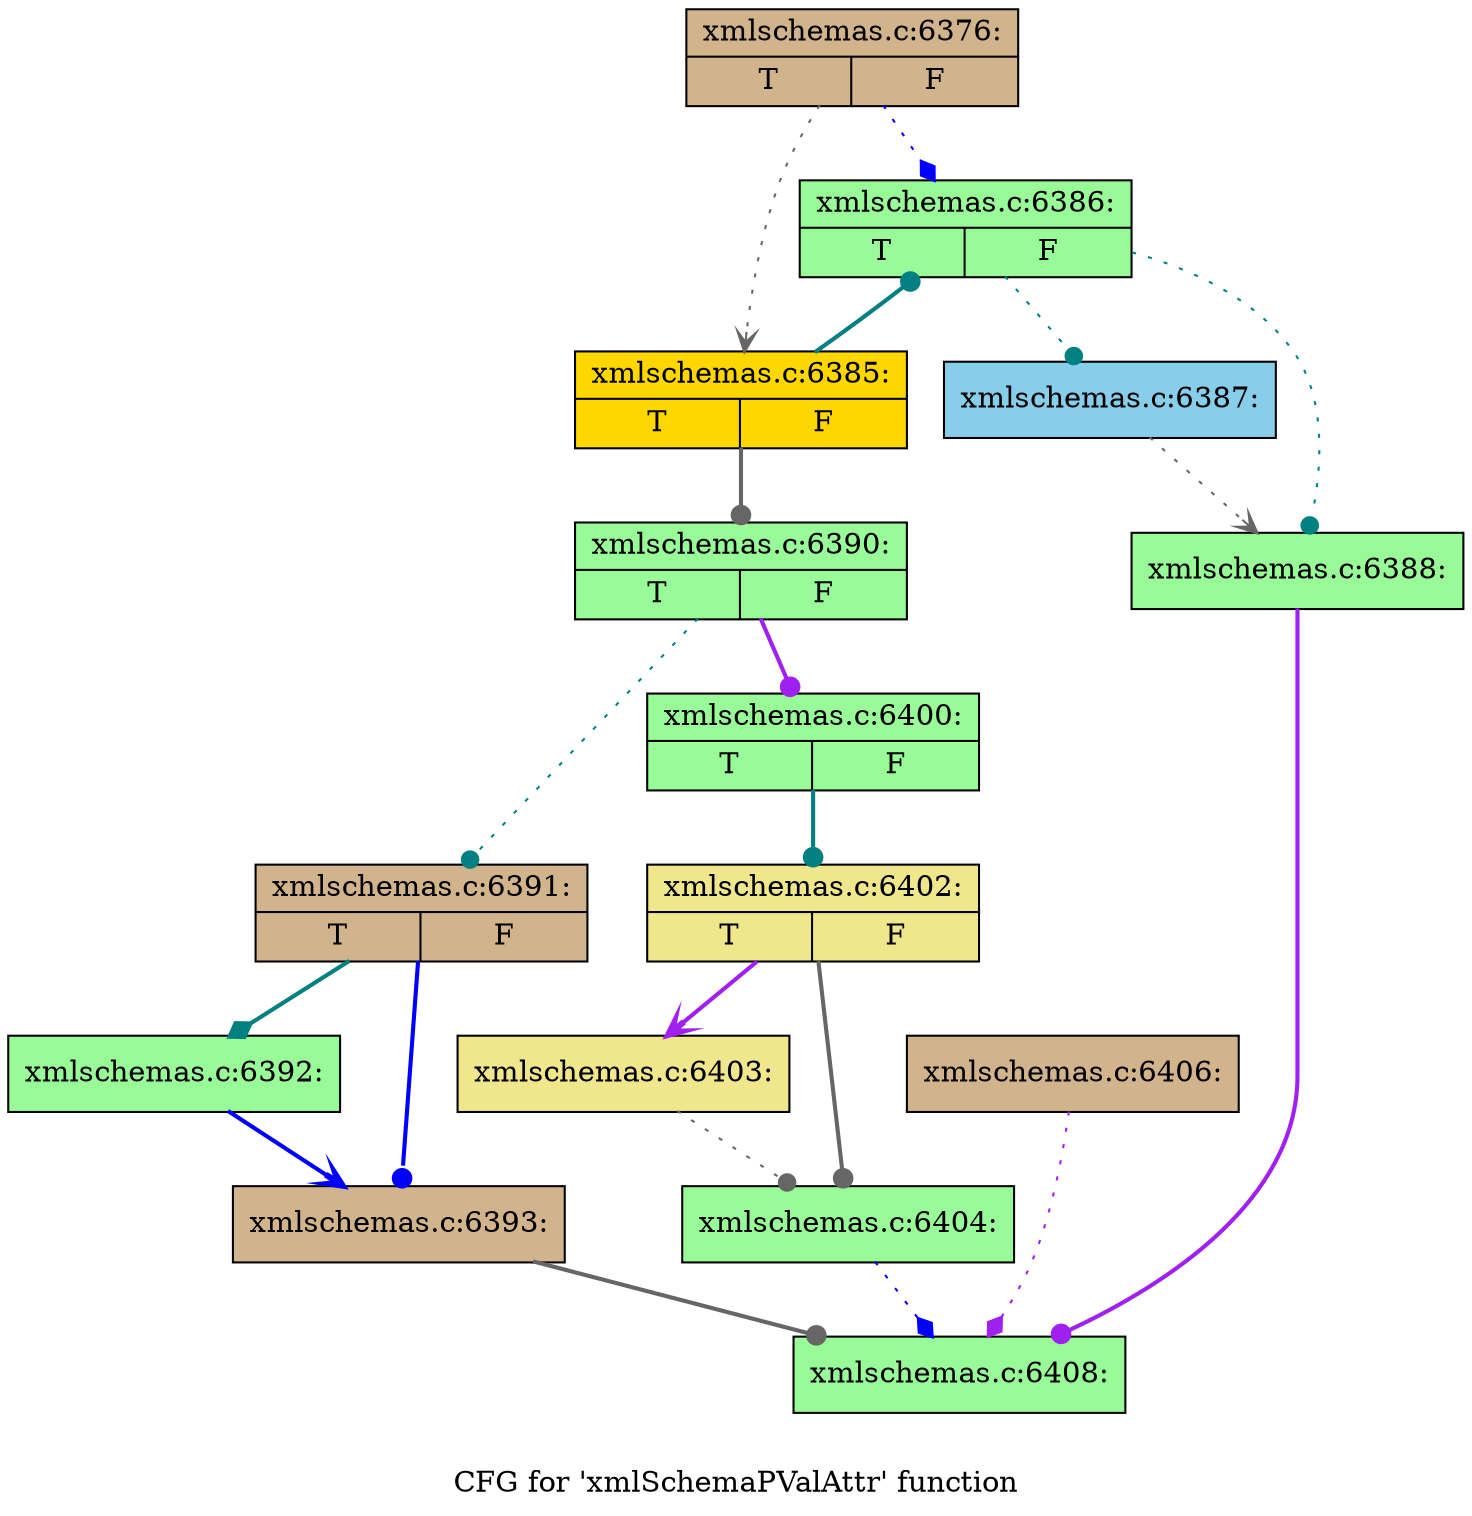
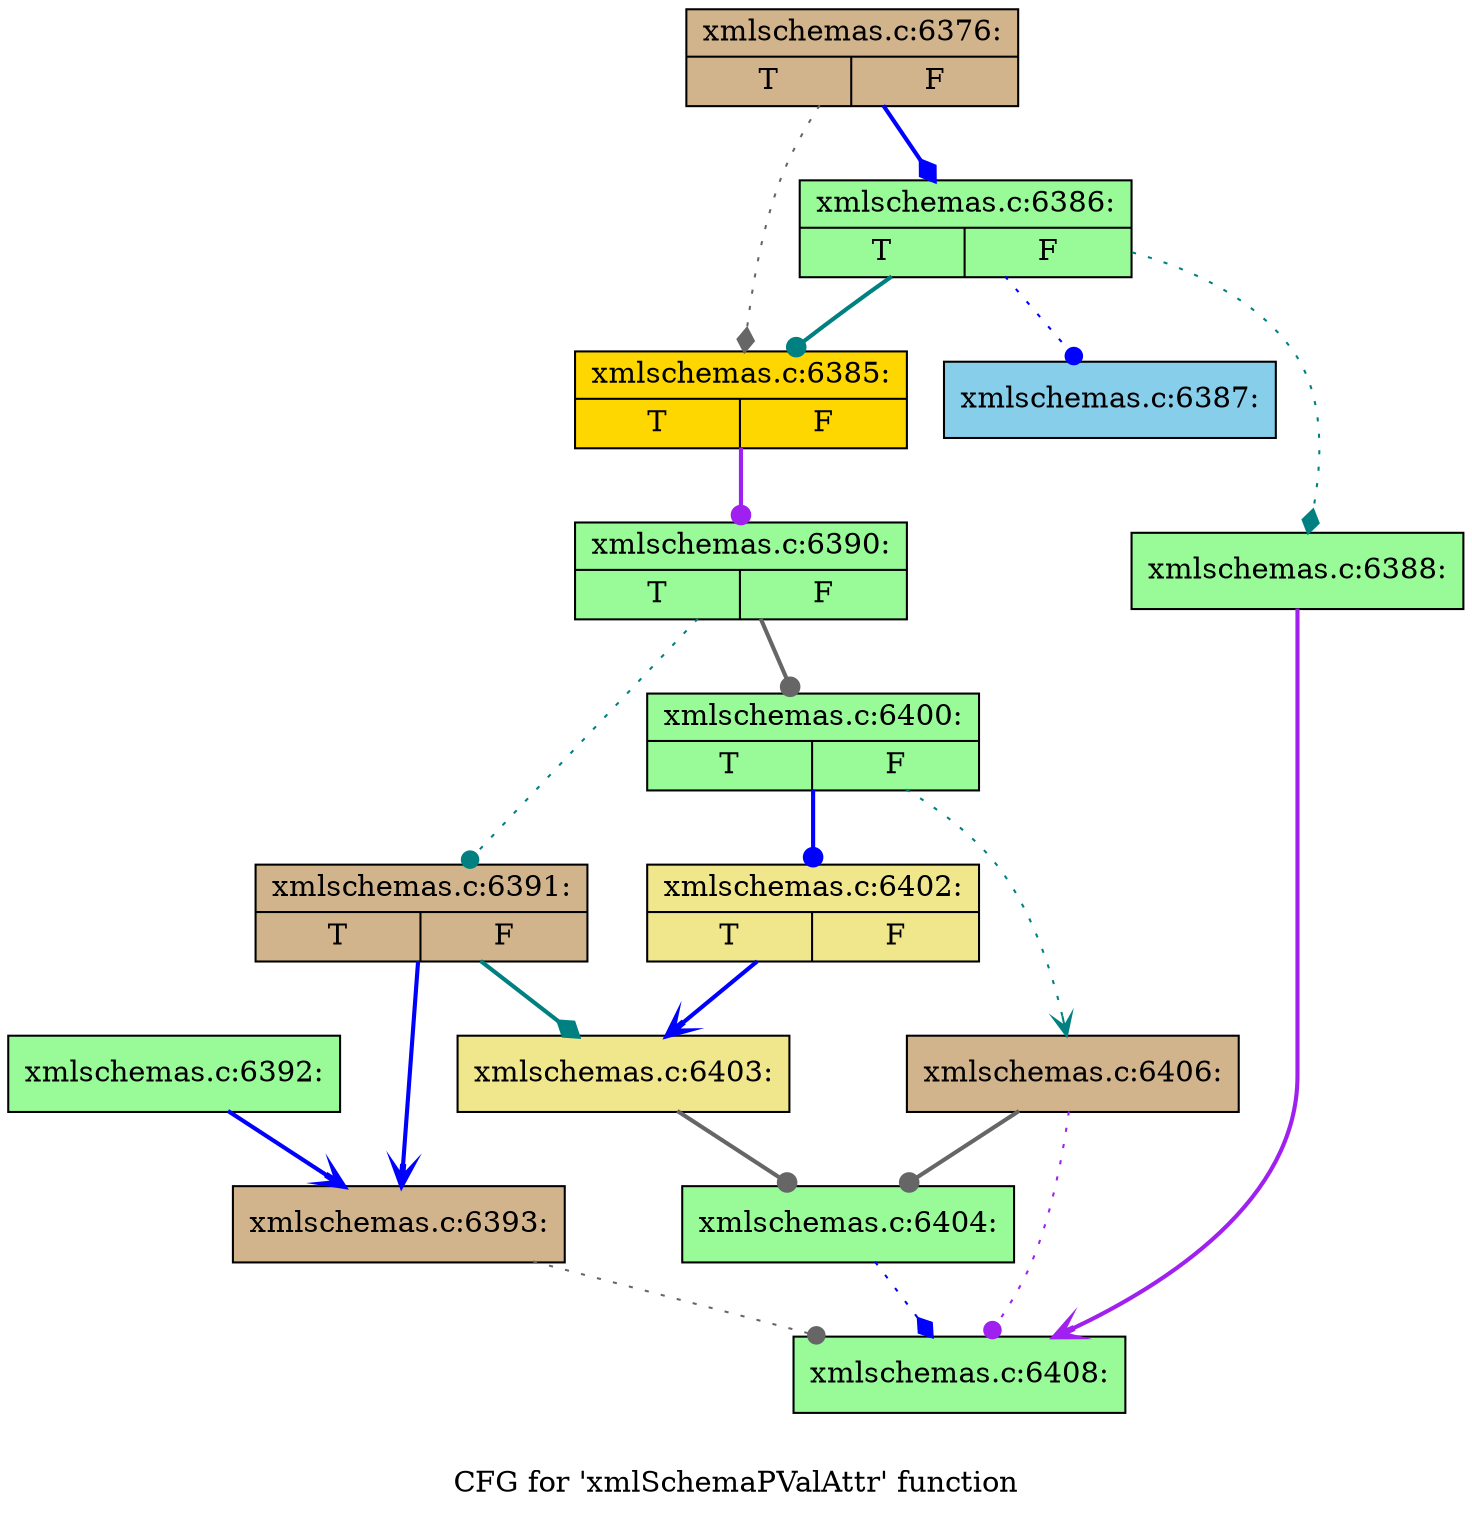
edge "xmlschemas.c:6376:" -> "xmlschemas.c:6386:": style dotted -> bold
edge "xmlschemas.c:6376:" -> "xmlschemas.c:6385:": arrowhead vee -> diamond
edge "xmlschemas.c:6386:" -> "xmlschemas.c:6387:": color teal -> blue
edge "xmlschemas.c:6385:" -> "xmlschemas.c:6386:": reversed
edge "xmlschemas.c:6386:" -> "xmlschemas.c:6388:": arrowhead dot -> diamond
edge "xmlschemas.c:6385:" -> "xmlschemas.c:6390:": color gray40 -> purple
edge "xmlschemas.c:6387:" -> "xmlschemas.c:6388:": removed
edge "xmlschemas.c:6390:" -> "xmlschemas.c:6400:": color purple -> gray40
edge "xmlschemas.c:6400:" -> "xmlschemas.c:6402:": color teal -> blue
edge "xmlschemas.c:6400:" -> "xmlschemas.c:6406:": added
edge "xmlschemas.c:6391:" -> "xmlschemas.c:6392:": now "xmlschemas.c:6391:" -> "xmlschemas.c:6403:"
edge "xmlschemas.c:6402:" -> "xmlschemas.c:6403:": color purple -> blue
edge "xmlschemas.c:6388:" -> "xmlschemas.c:6408:": arrowhead dot -> vee
edge "xmlschemas.c:6391:" -> "xmlschemas.c:6393:": arrowhead dot -> vee
edge "xmlschemas.c:6402:" -> "xmlschemas.c:6404:": now "xmlschemas.c:6406:" -> "xmlschemas.c:6404:"
edge "xmlschemas.c:6403:" -> "xmlschemas.c:6404:": style dotted -> bold
edge "xmlschemas.c:6406:" -> "xmlschemas.c:6408:": arrowhead diamond -> dot
edge "xmlschemas.c:6393:" -> "xmlschemas.c:6408:": style bold -> dotted
